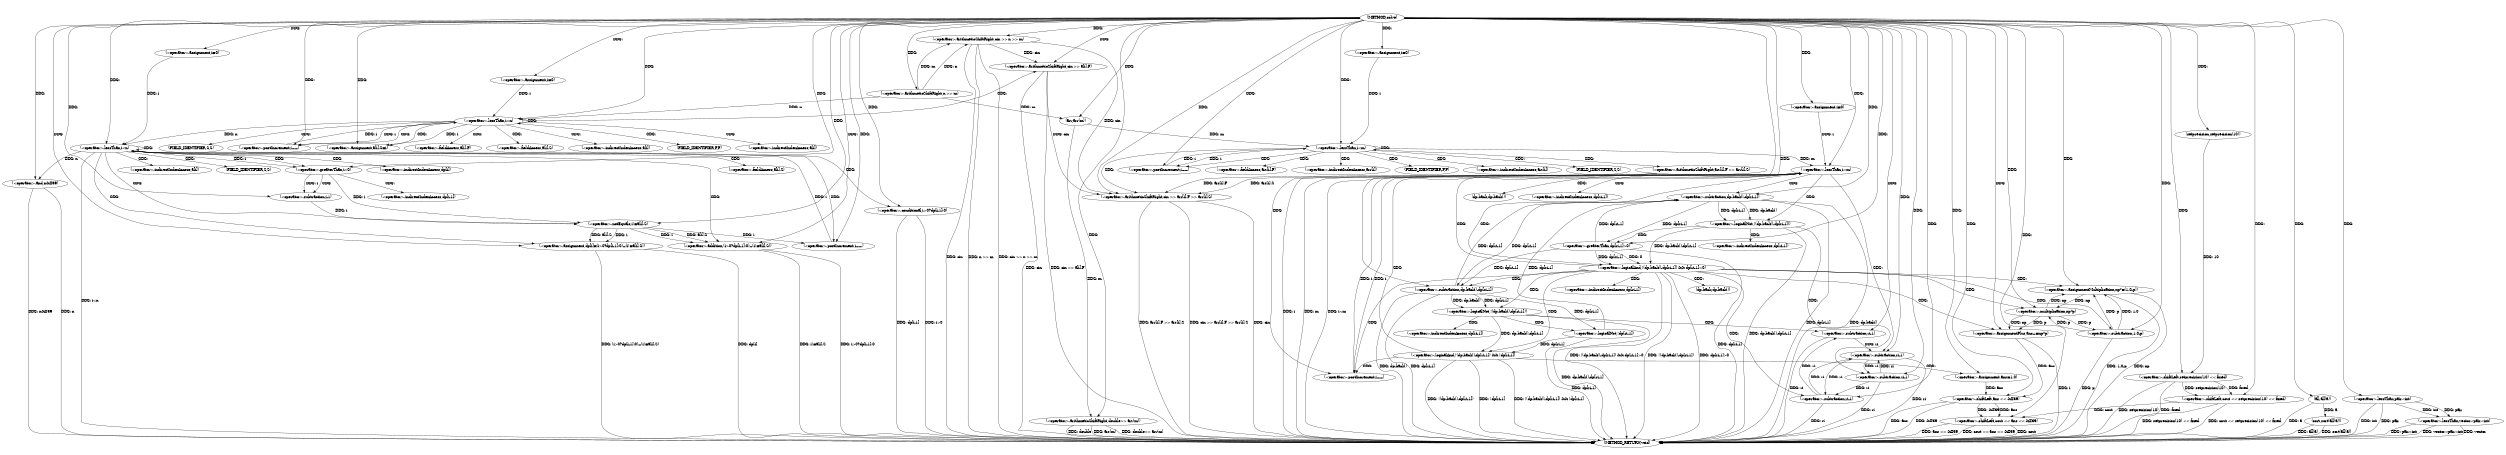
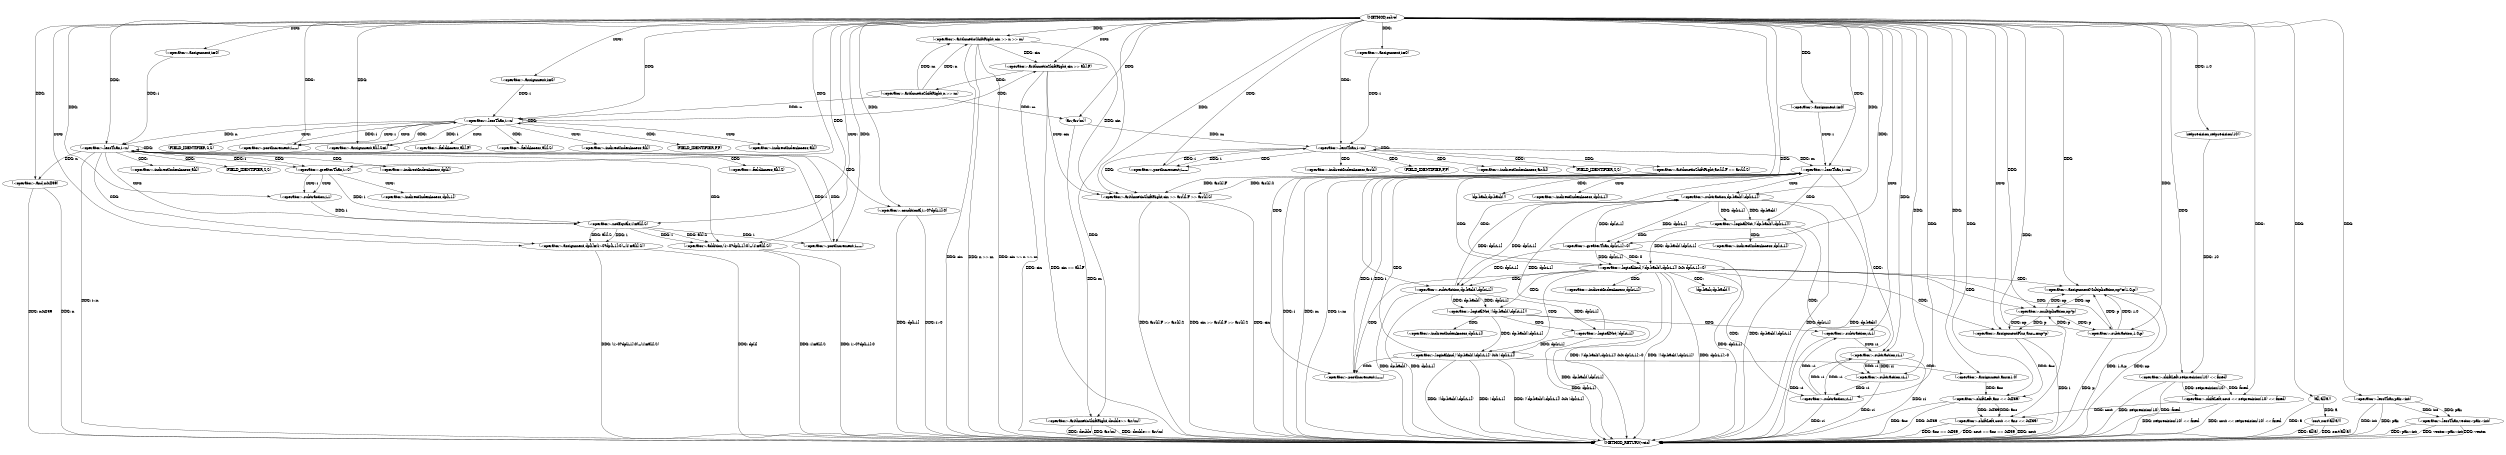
edge "(METHOD,solve)" -> "(<operator>.arithmeticShiftRight,n >> m)": now "(<operator>.arithmeticShiftRight,cin >> a[i].F)" -> "(<operator>.arithmeticShiftRight,n >> m)"
edge "(METHOD,solve)" -> "(setprecision,setprecision(10))": label "DDG: " -> "DDG: 1.0"
node "(<operator>.fieldAccess,arr[i].F)": removed
